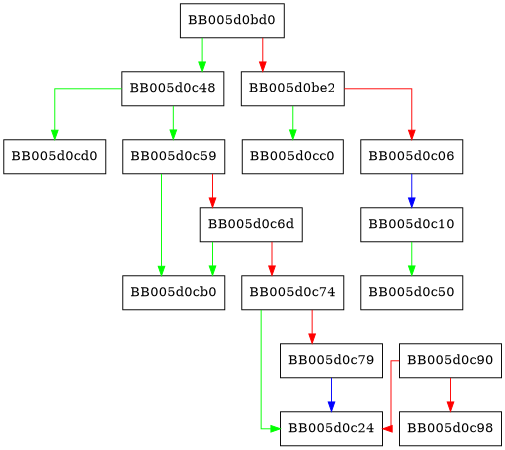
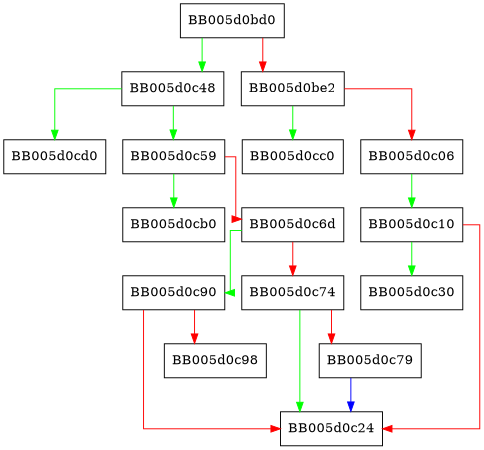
edge "BB005d0c06" -> "BB005d0c10": color blue -> green
edge "BB005d0c6d" -> "BB005d0cb0": now "BB005d0c6d" -> "BB005d0c90"
node "BB005d0c50": label "BB005d0c50" -> "BB005d0c30"
edge "BB005d0c10" -> "BB005d0c24": added
